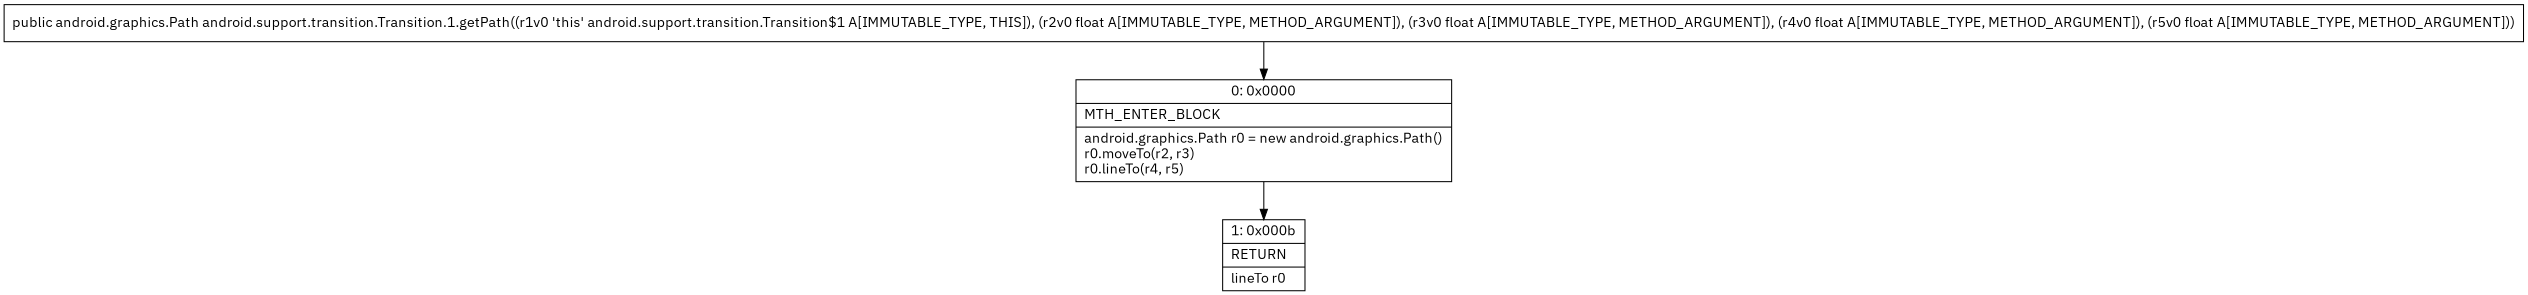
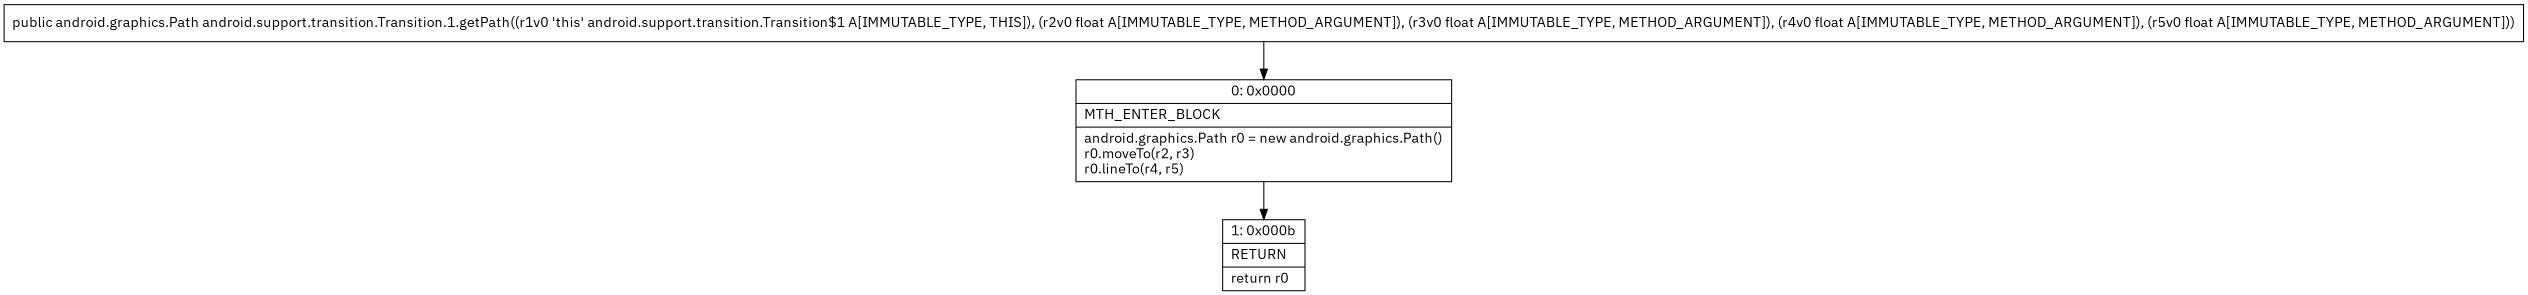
node "1: 0x000b": text "lineTo r0" -> "return r0"
